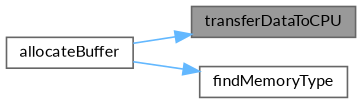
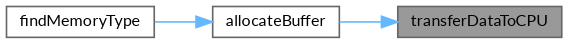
edge "allocateBuffer" -> "findMemoryType": reversed
